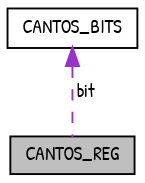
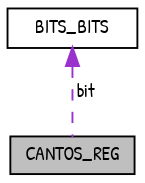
node "CANTOS_BITS": label "CANTOS_BITS" -> "BITS_BITS"
